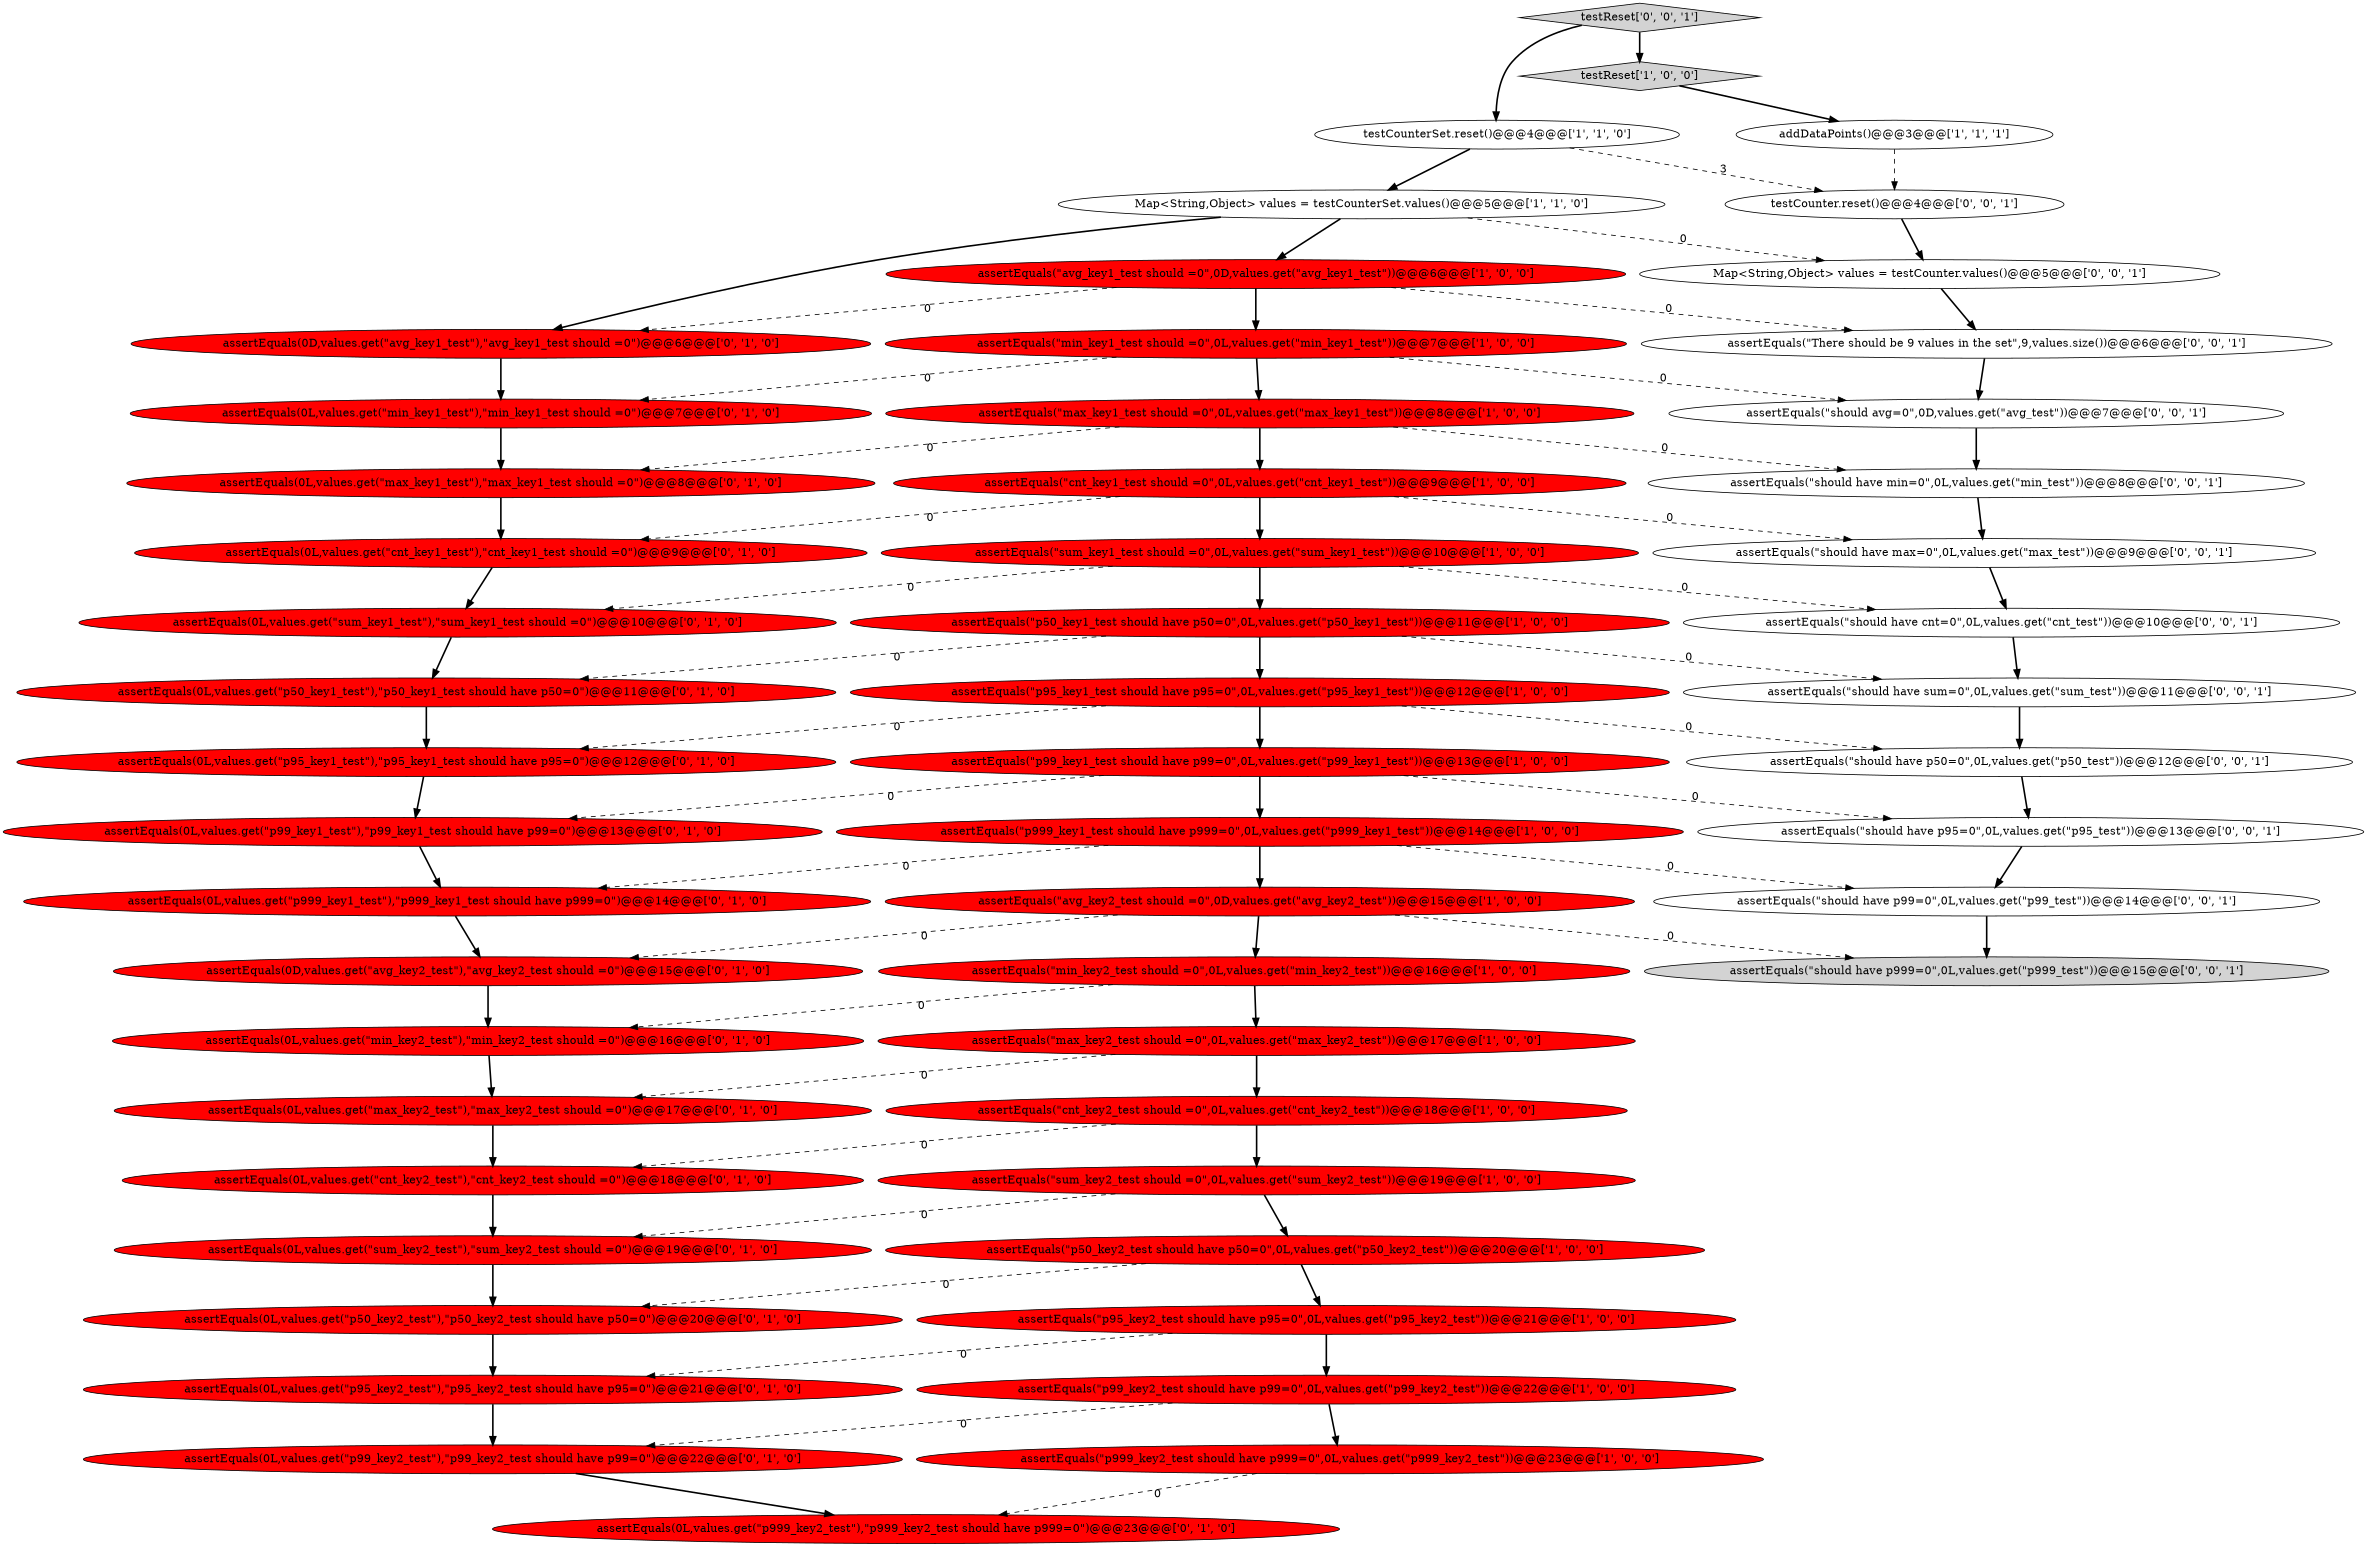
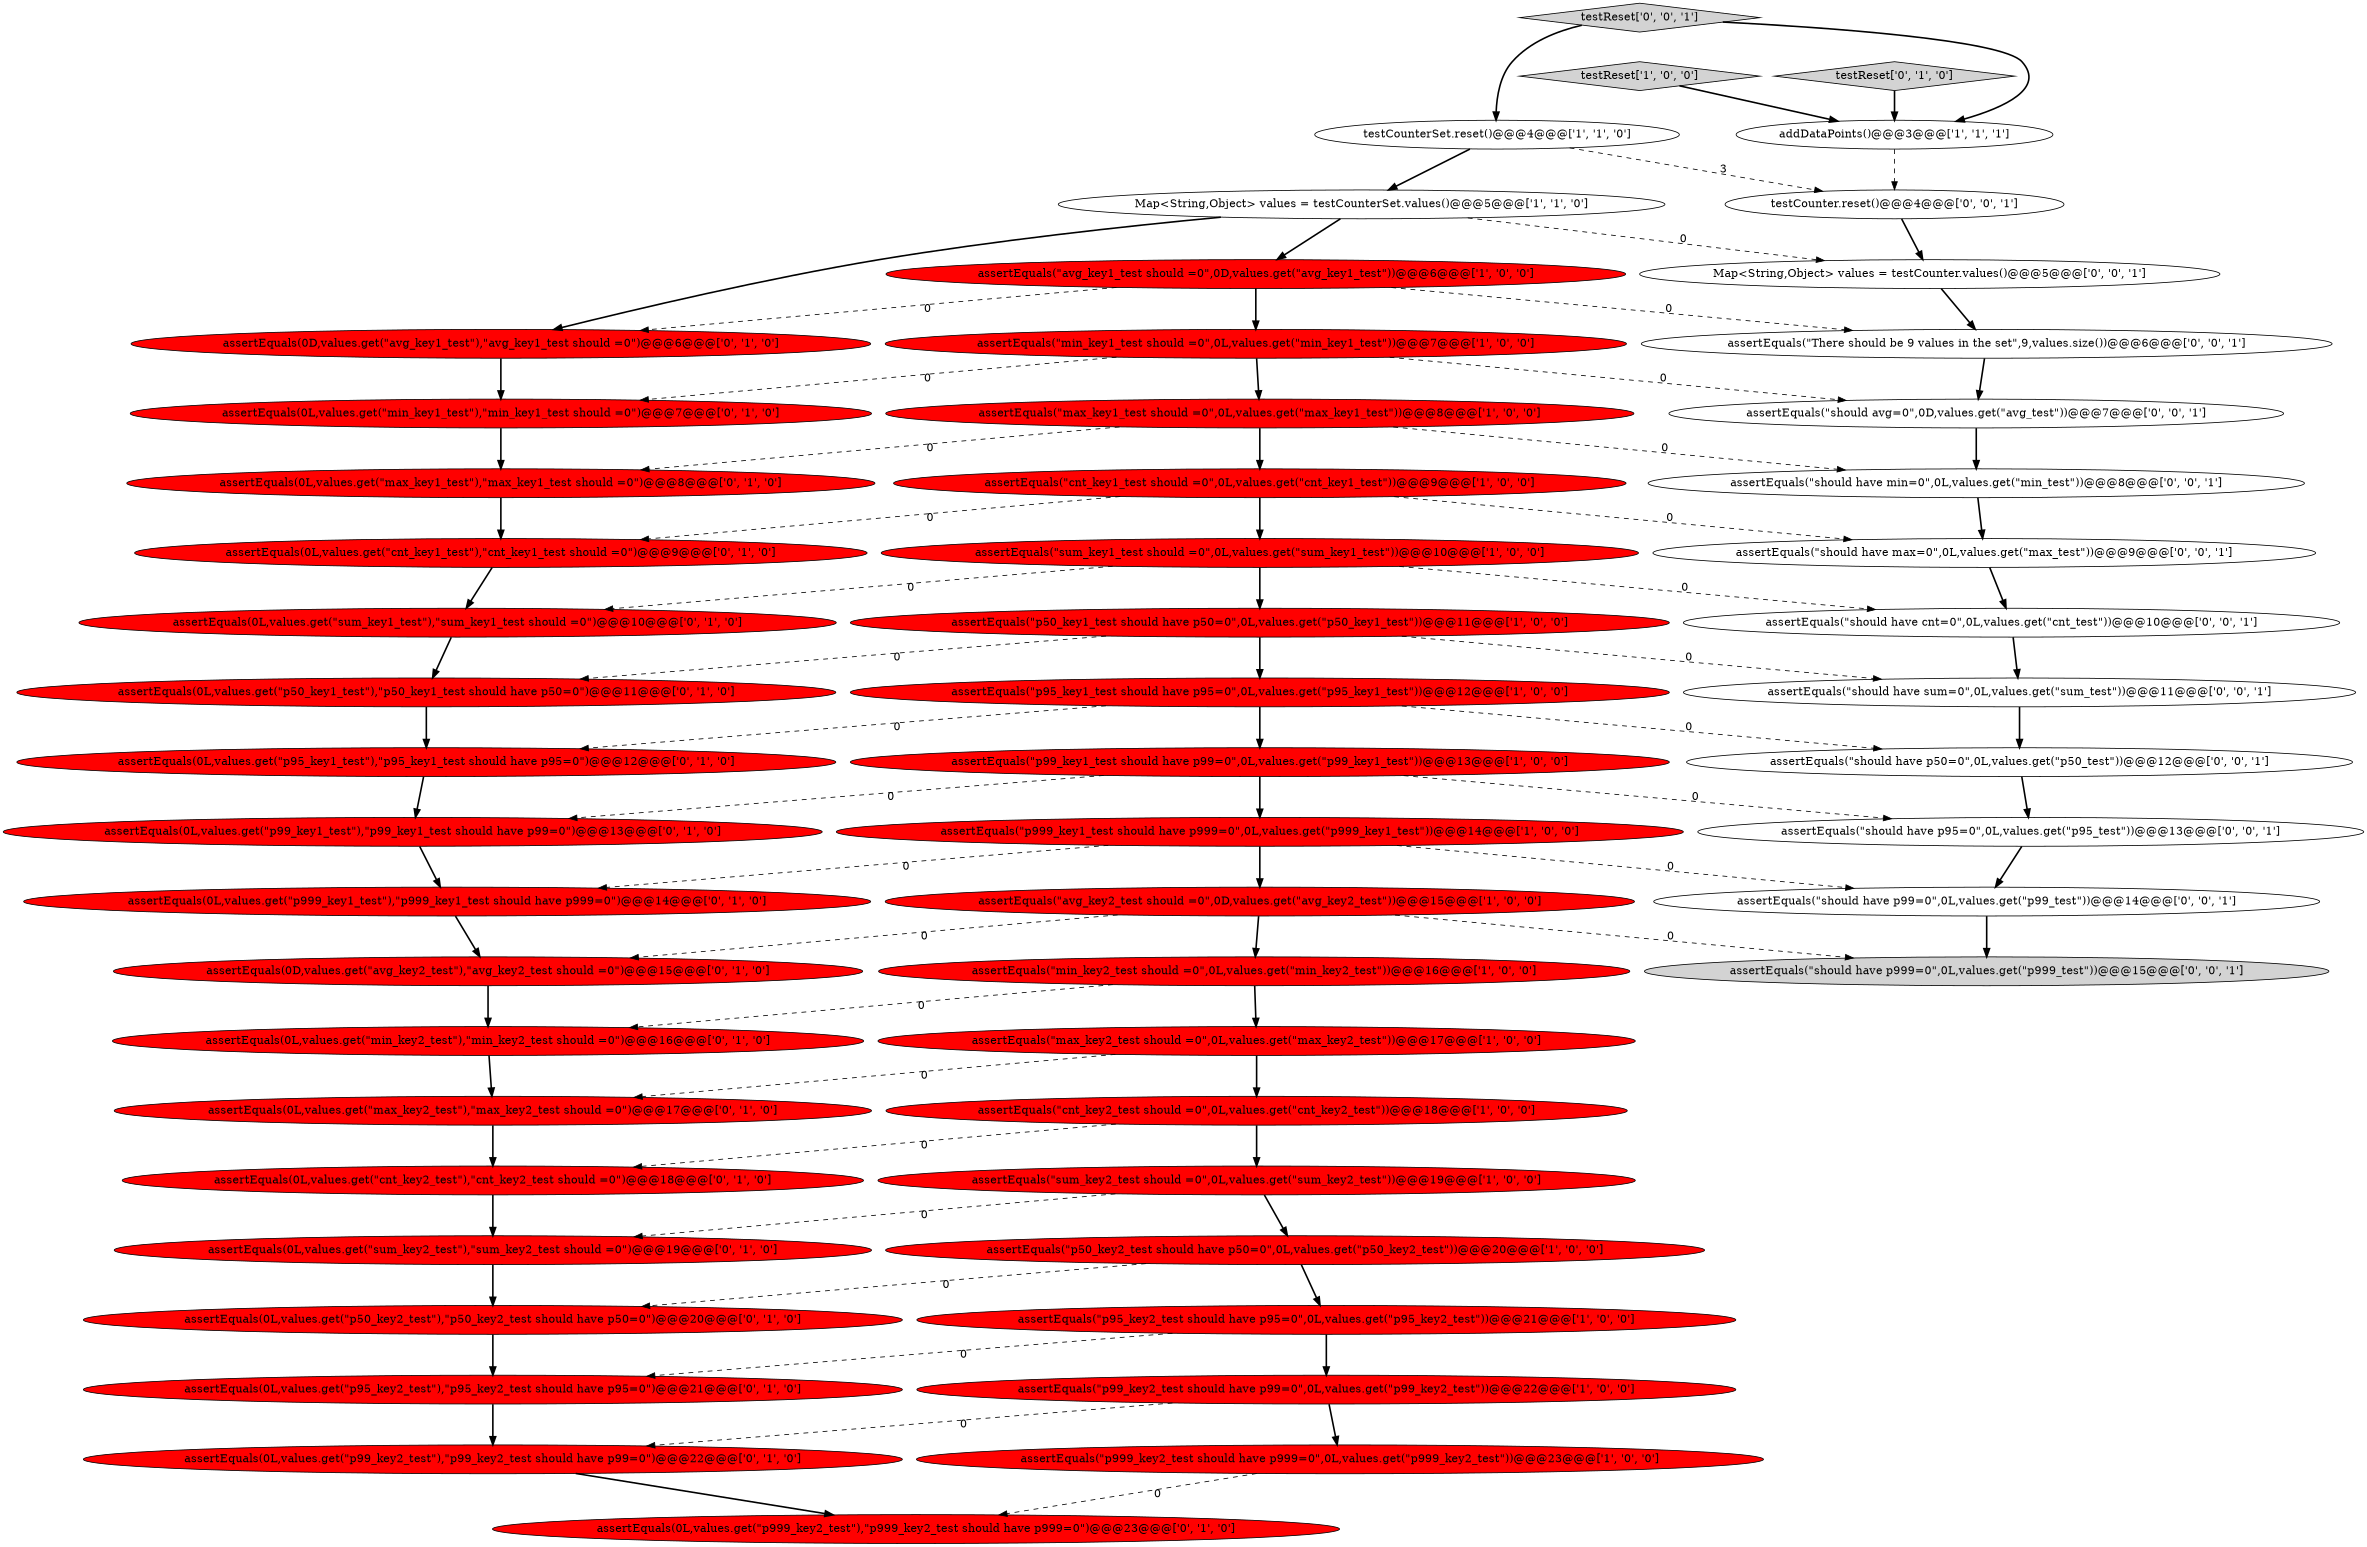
edge "testReset['0', '0', '1']" -> "testReset['1', '0', '0']": now "testReset['0', '0', '1']" -> "addDataPoints()@@@3@@@['1', '1', '1']"
node "testReset['0', '1', '0']": added
